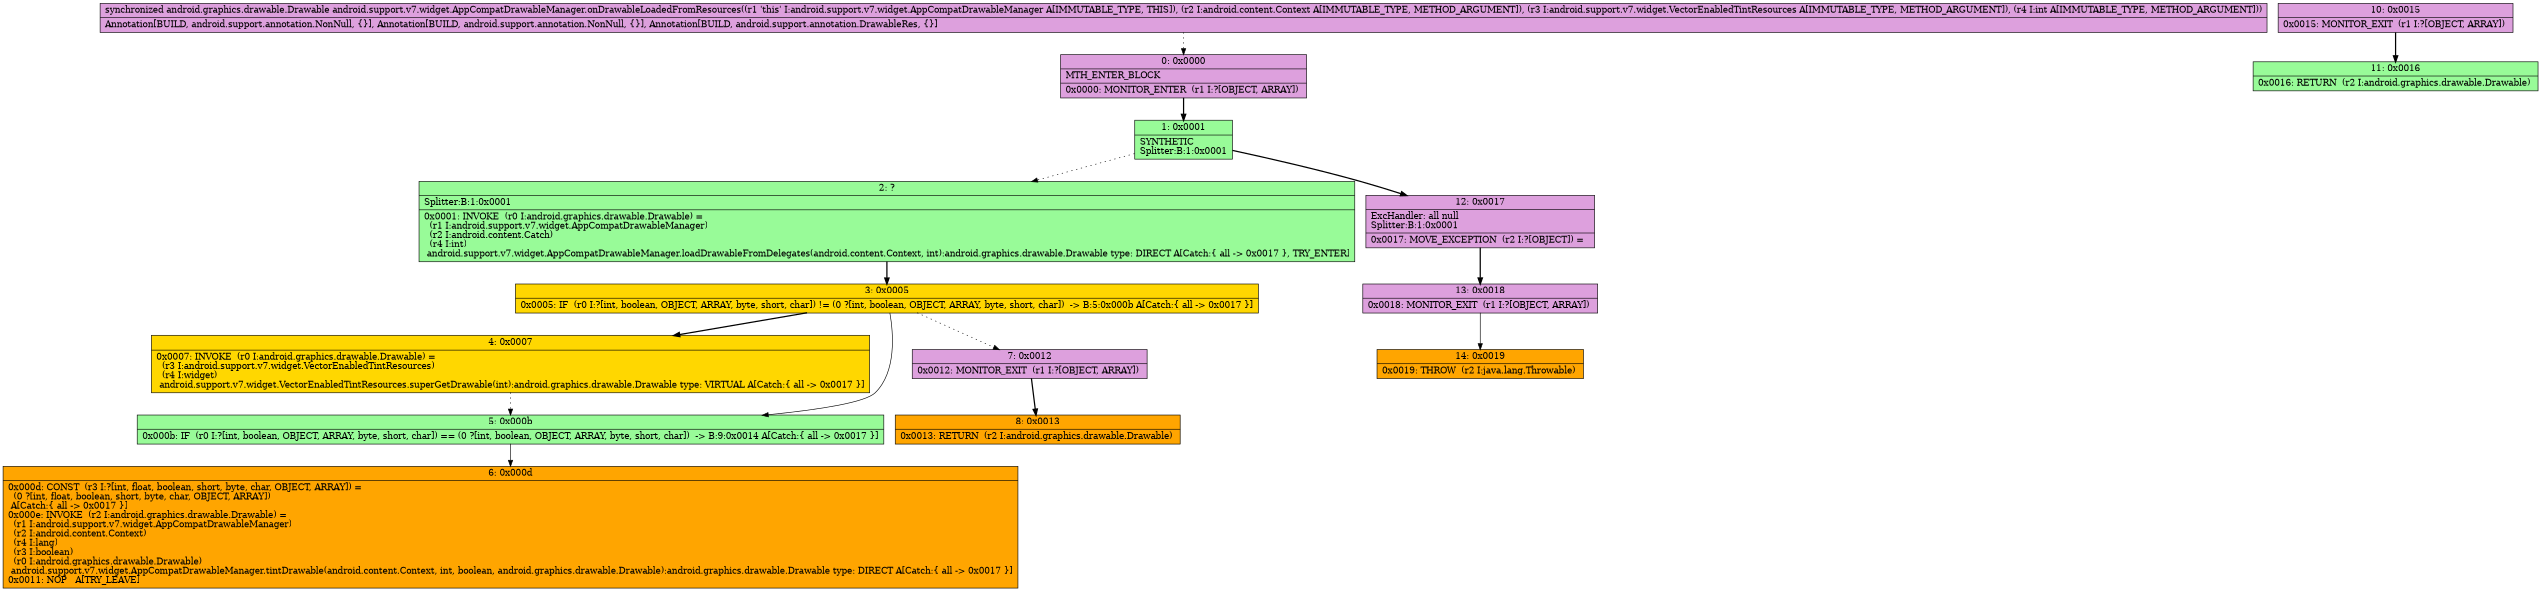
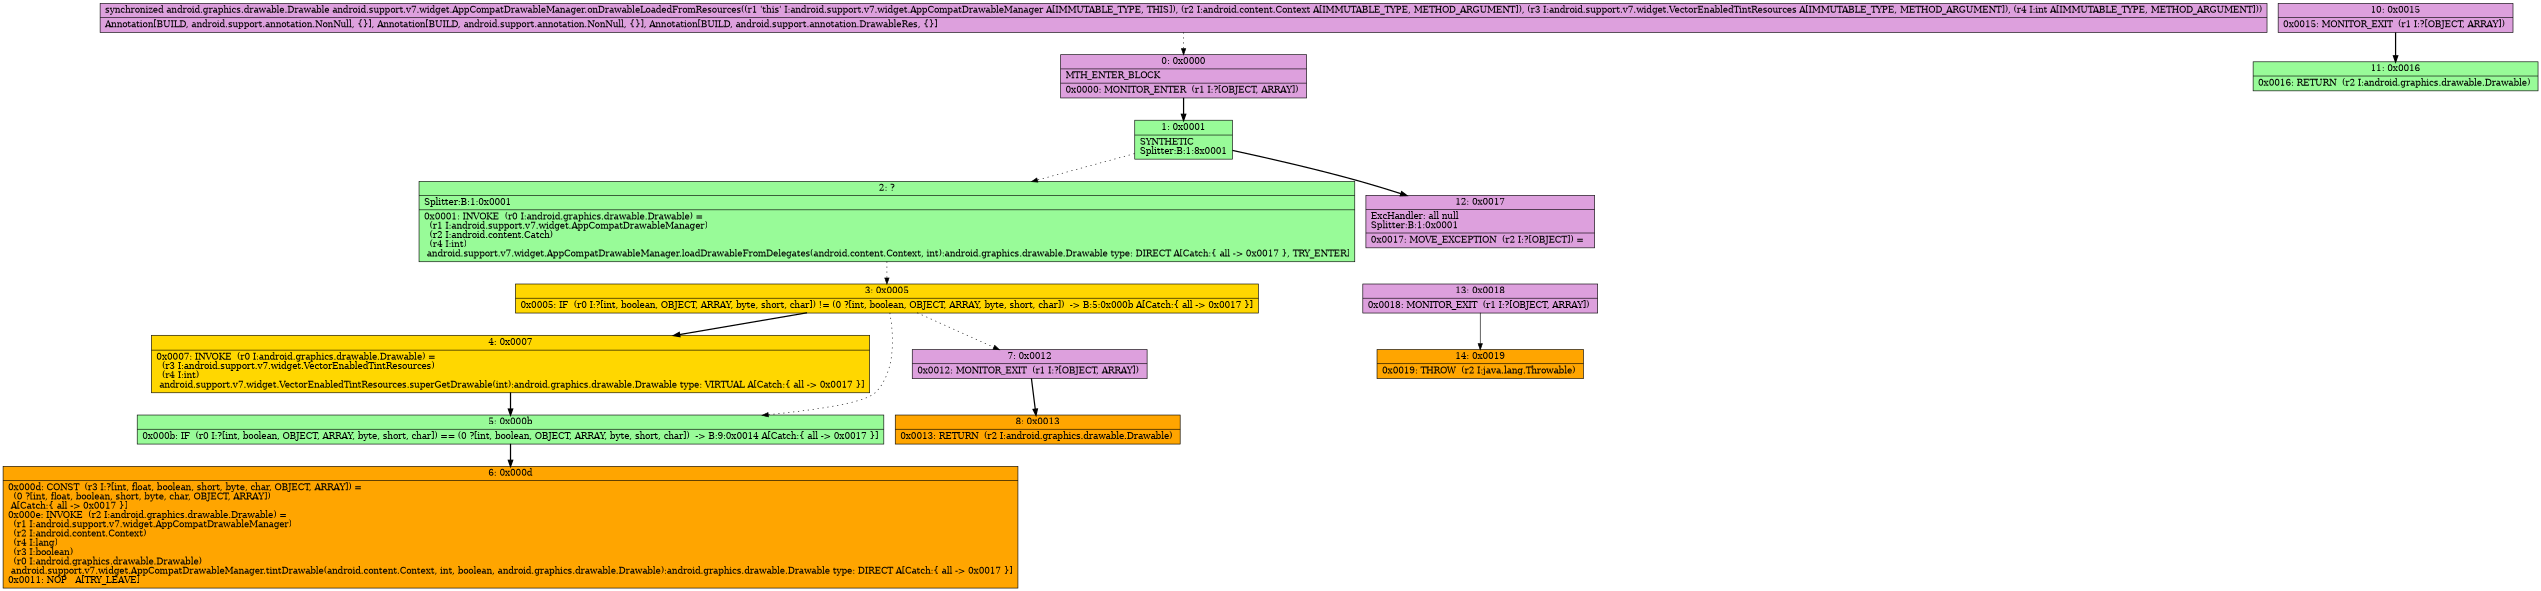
node "1: 0x0001": text "Splitter:B:1:0x0001" -> "Splitter:B:1:8x0001"
edge "12: 0x0017" -> "13: 0x0018": removed
edge "2: ?" -> "3: 0x0005": style bold -> dotted
node "4: 0x0007": text "(r4 I:widget)" -> "(r4 I:int)"
edge "3: 0x0005" -> "5: 0x000b": style solid -> dotted
edge "4: 0x0007" -> "5: 0x000b": style dotted -> bold
edge "5: 0x000b" -> "6: 0x000d": style solid -> bold
